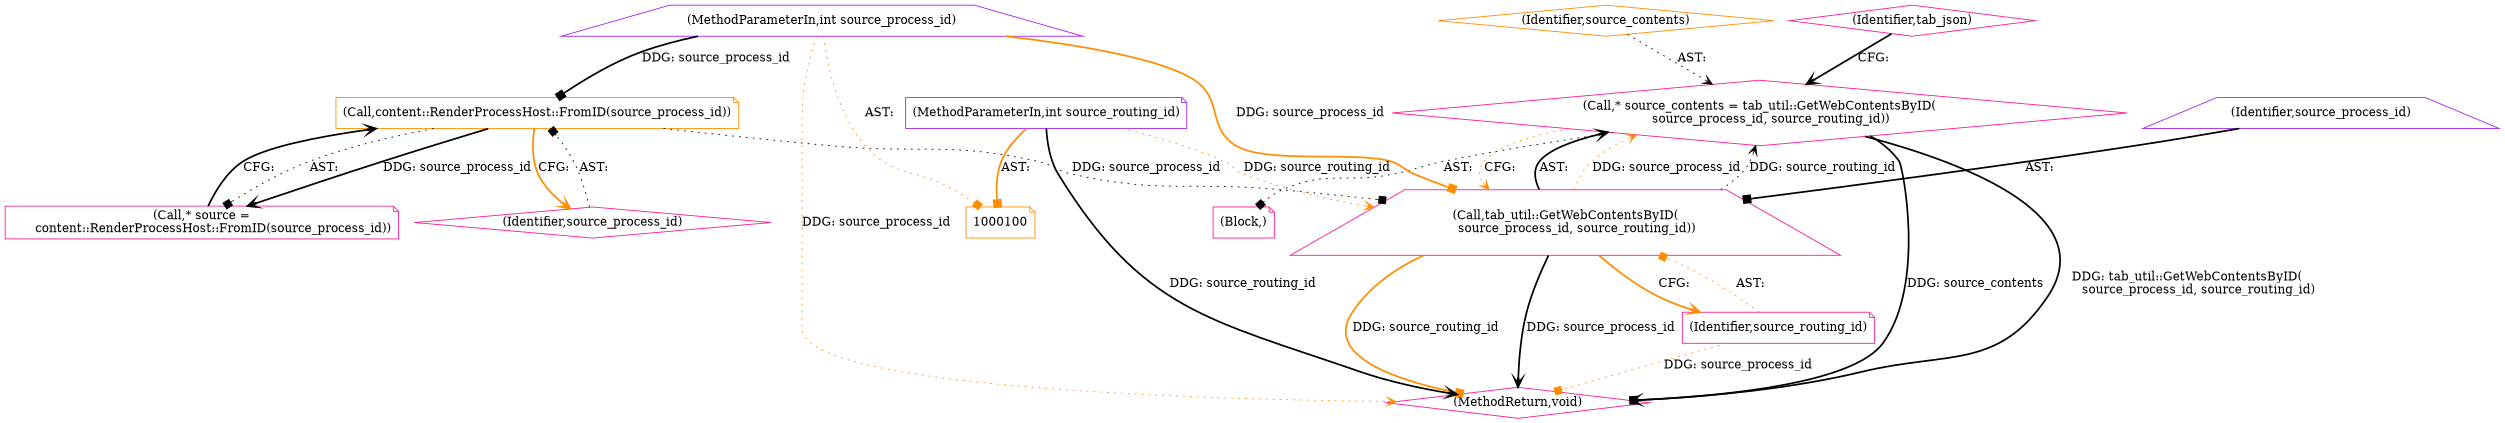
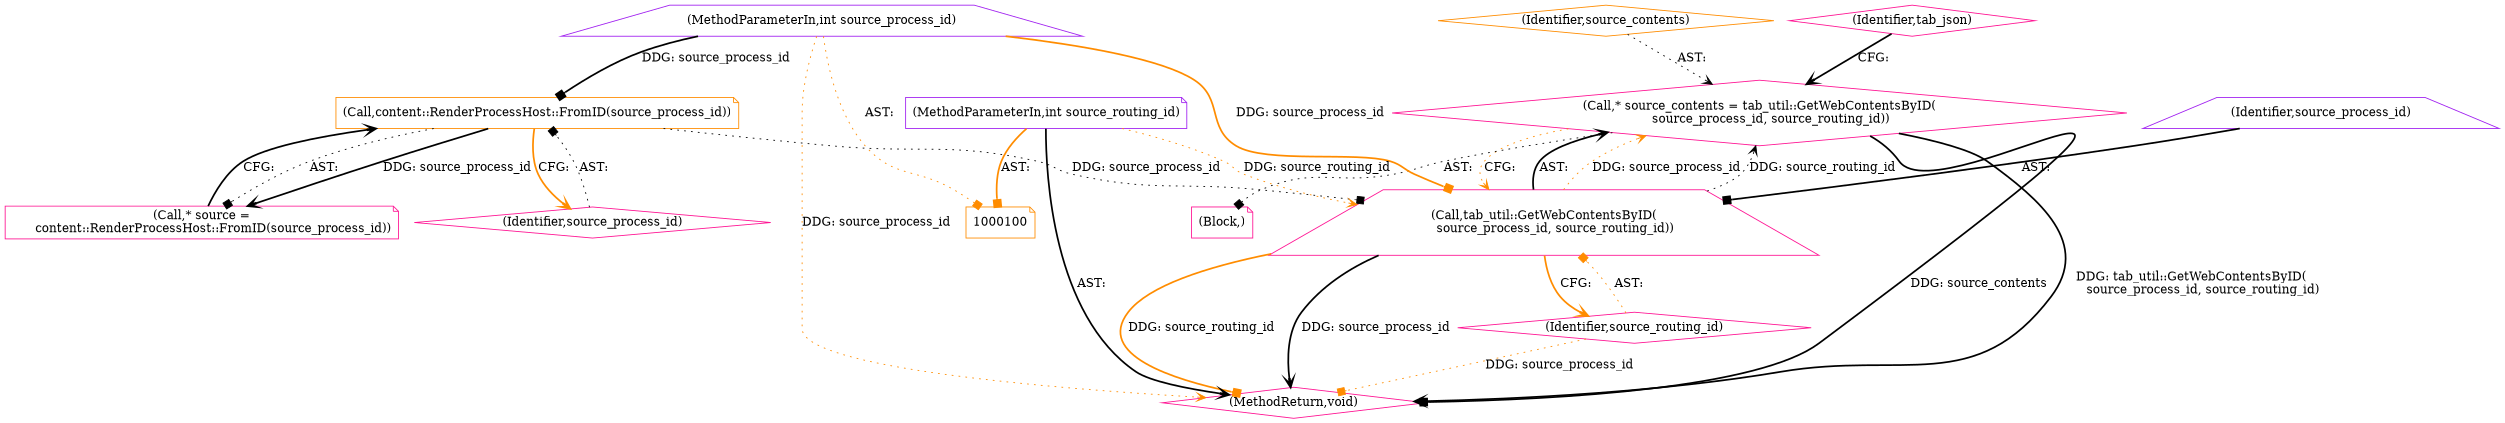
edge "(MethodParameterIn,int source_routing_id)" -> "(MethodReturn,void)": label "DDG: source_routing_id" -> "AST: "
node "(Identifier,source_routing_id)": shape note -> diamond
